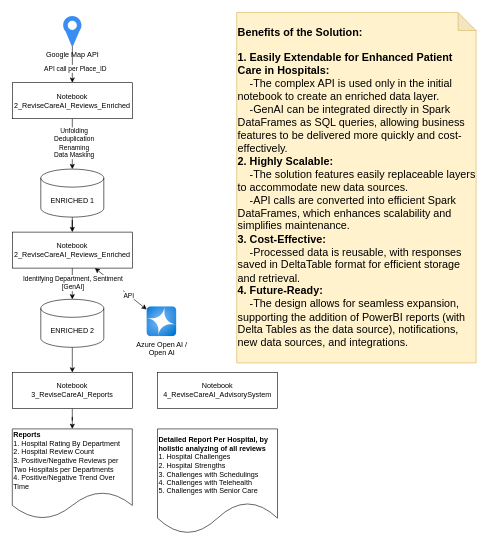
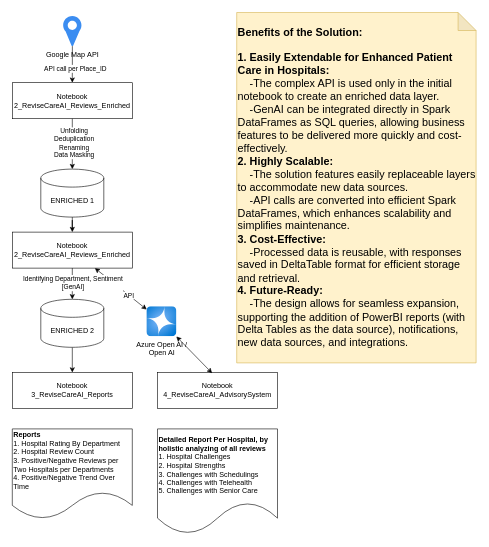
edge "Azure Open AI / Open AI" -- "Notebook 4_ReviseCareAI_AdvisorySystem": added
edge "Notebook 3_ReviseCareAI_Reports" -> "Reports 1. Hospital Rating By Department 2. Hospital Review Count 3. Positive/Negative Reviews per Two Hospitals per Departments 4. Positive/Negative Trend Over Time": removed
